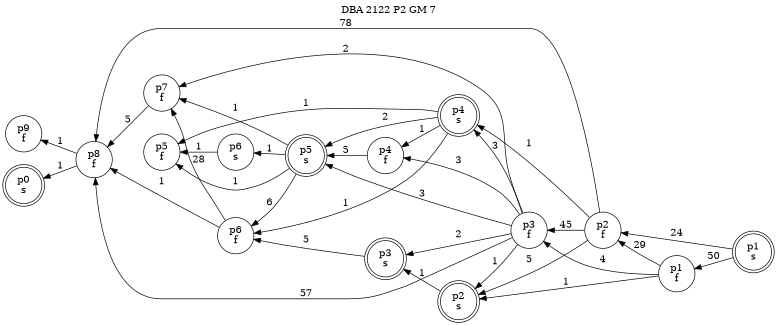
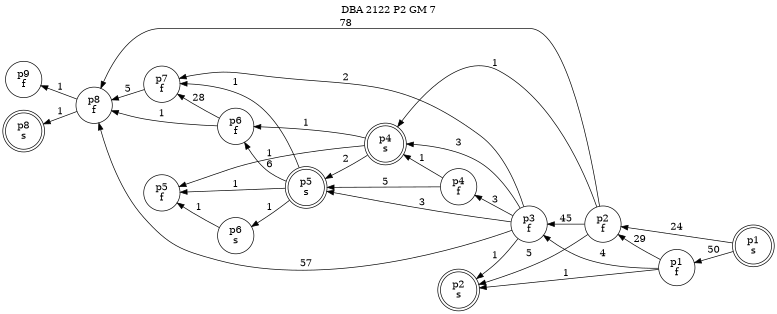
edge "p4 s" -> "p4 f": reversed
node "p0 s": label "p0 s" -> "p8 s"
node "p3 s": removed
